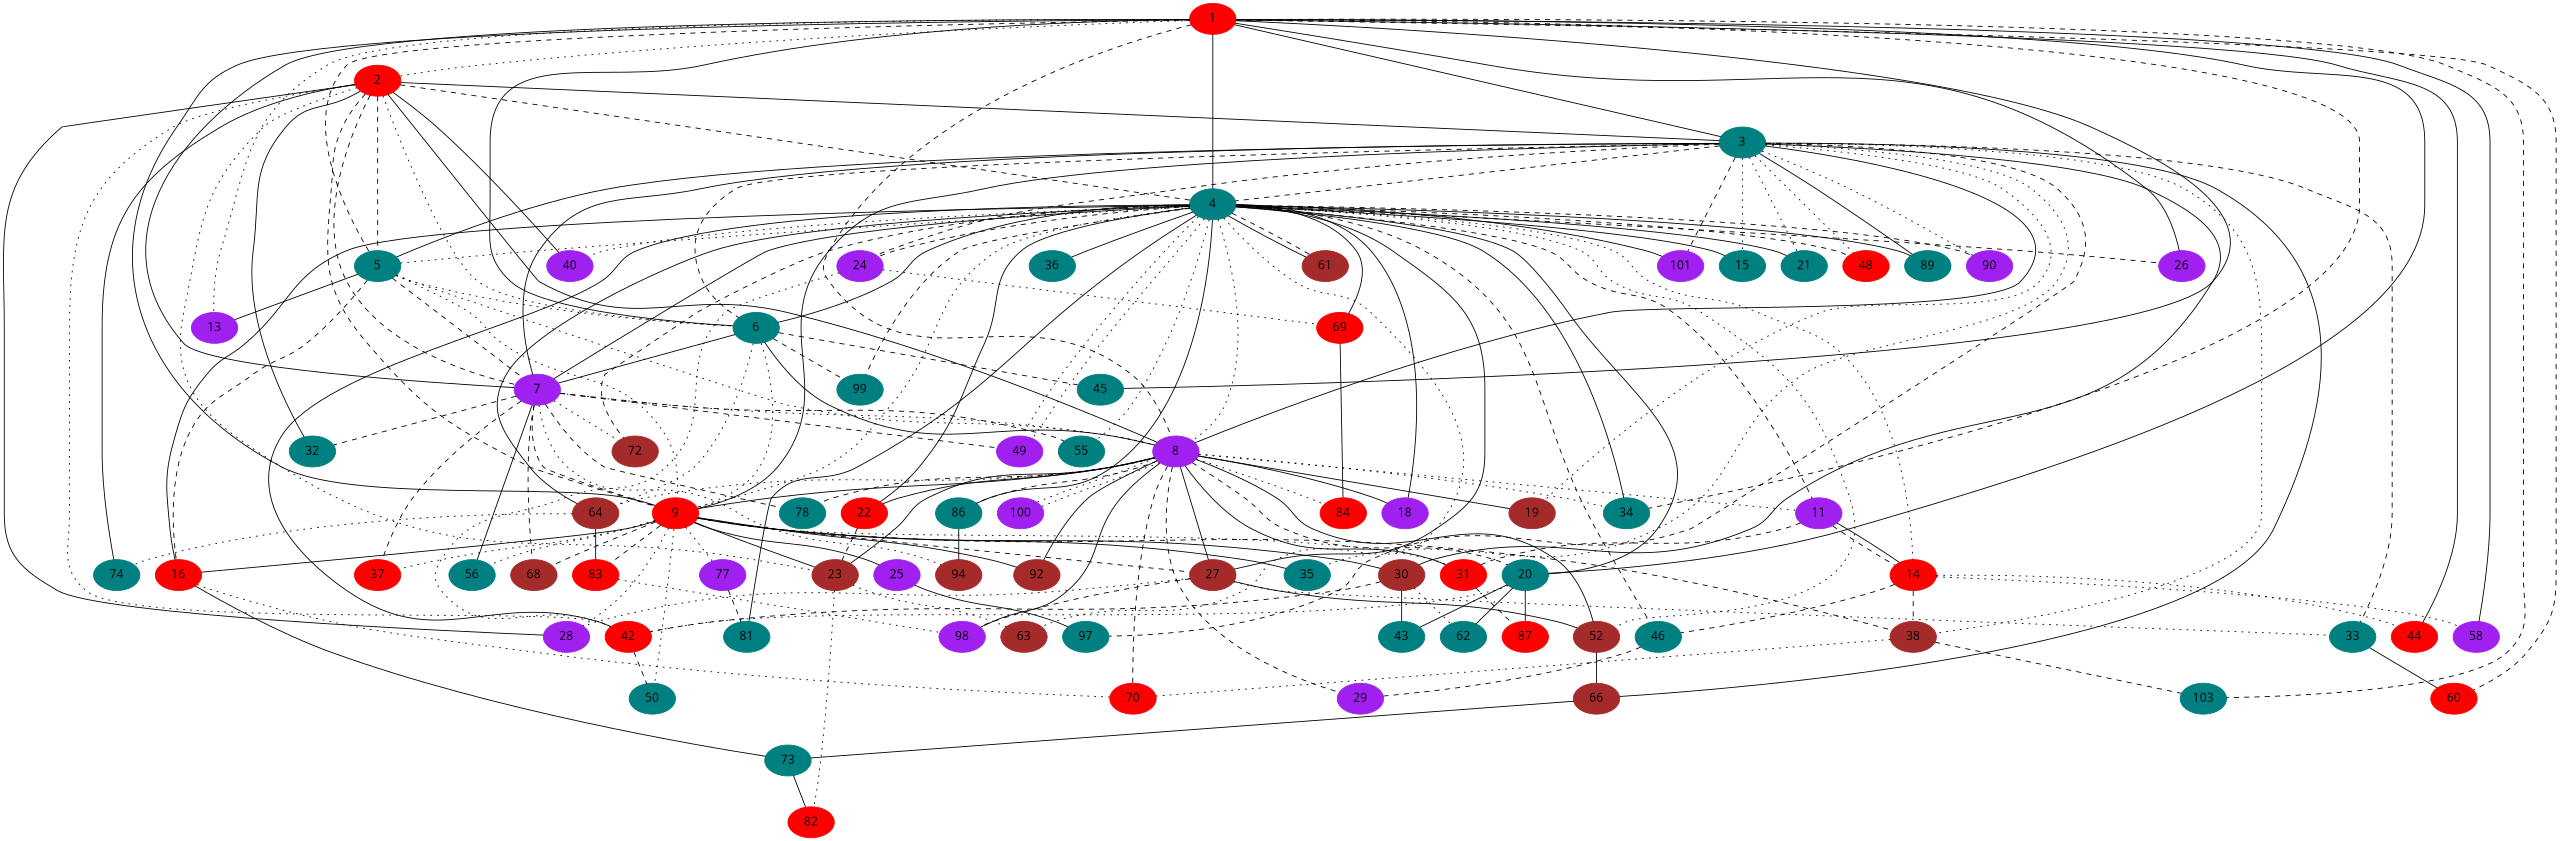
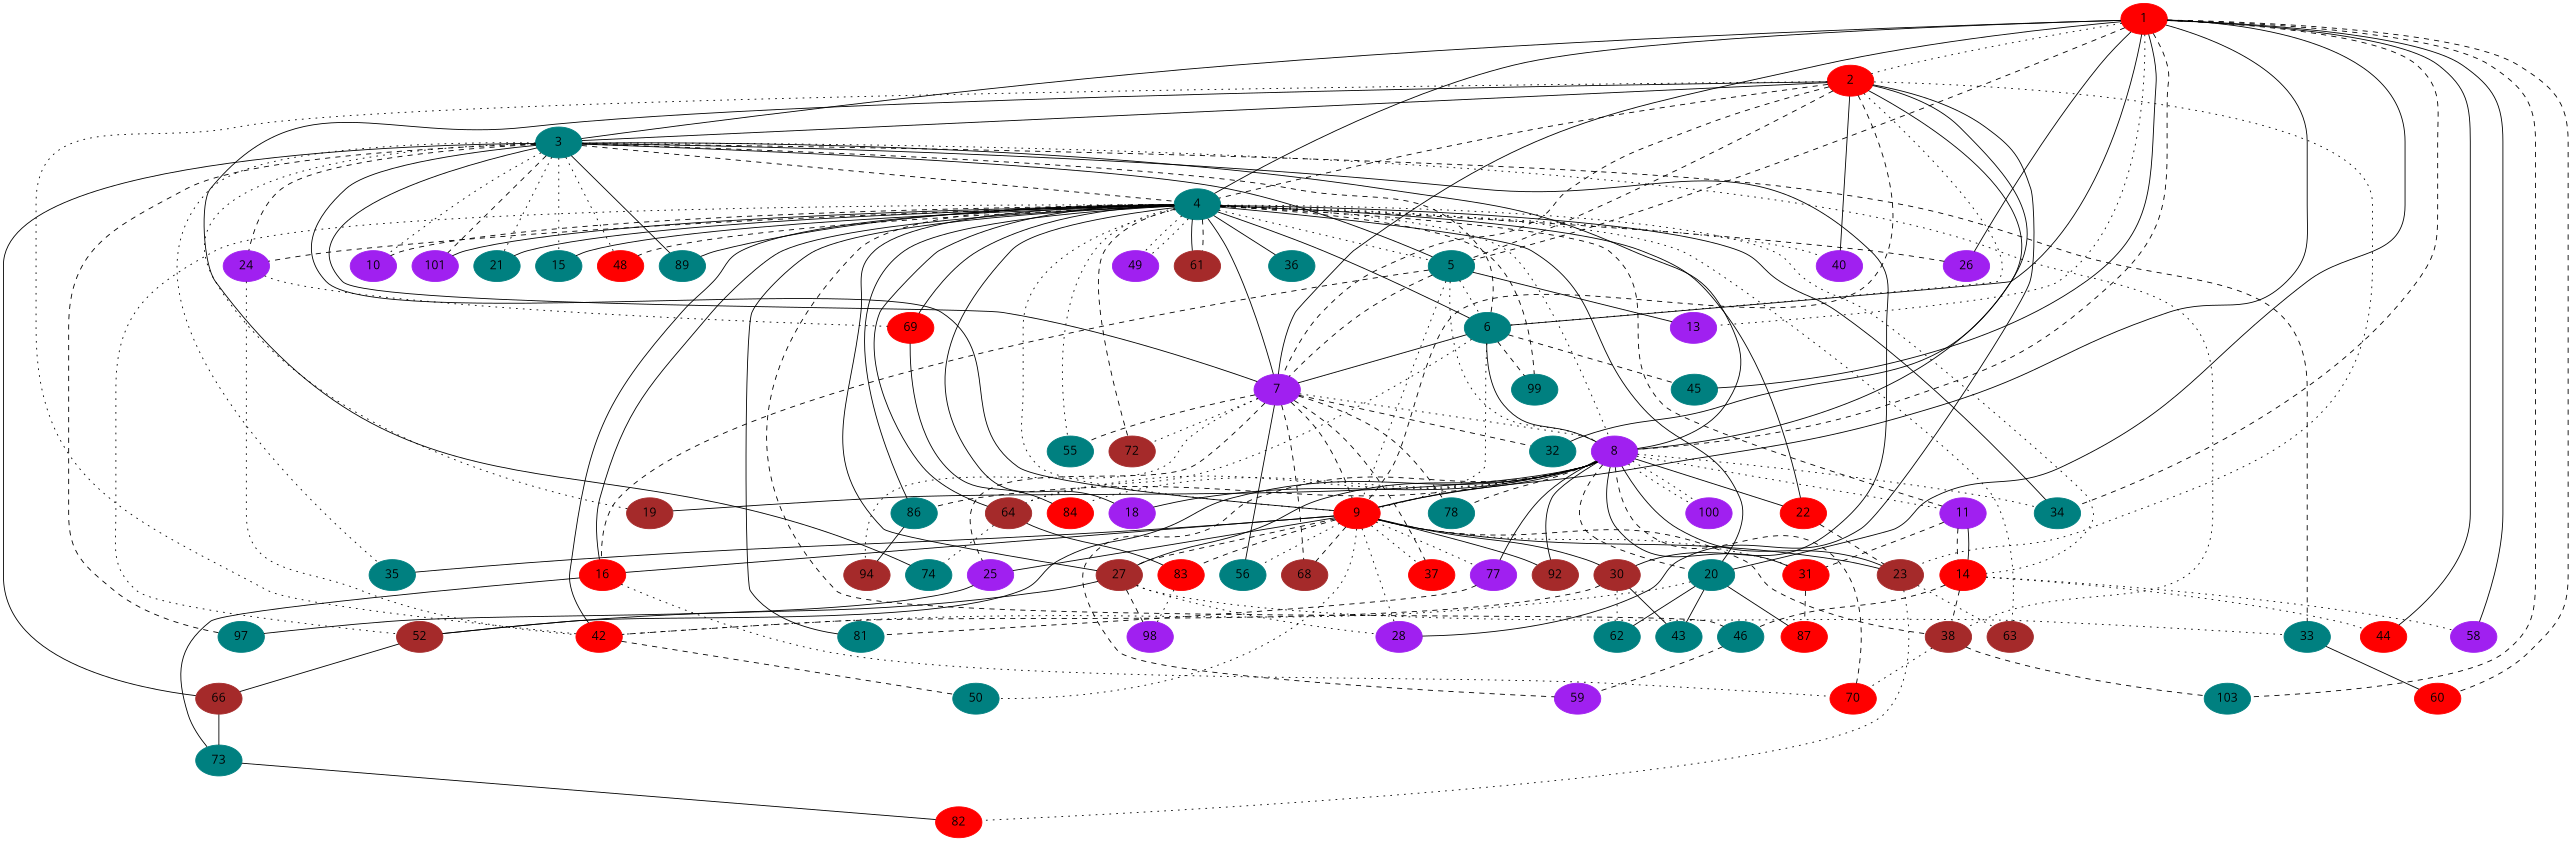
node "90": label "90" -> "10"
edge "7" -- "49": now "7" -- "25"
edge "8" -- "98": now "8" -- "77"
node "29": label "29" -> "59"
